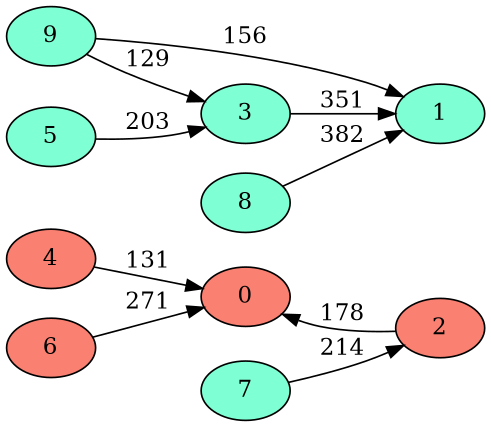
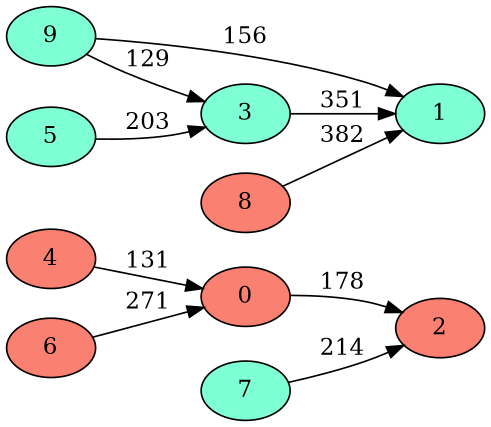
node "8": fillcolor aquamarine -> salmon
edge "2" -> "0": reversed
